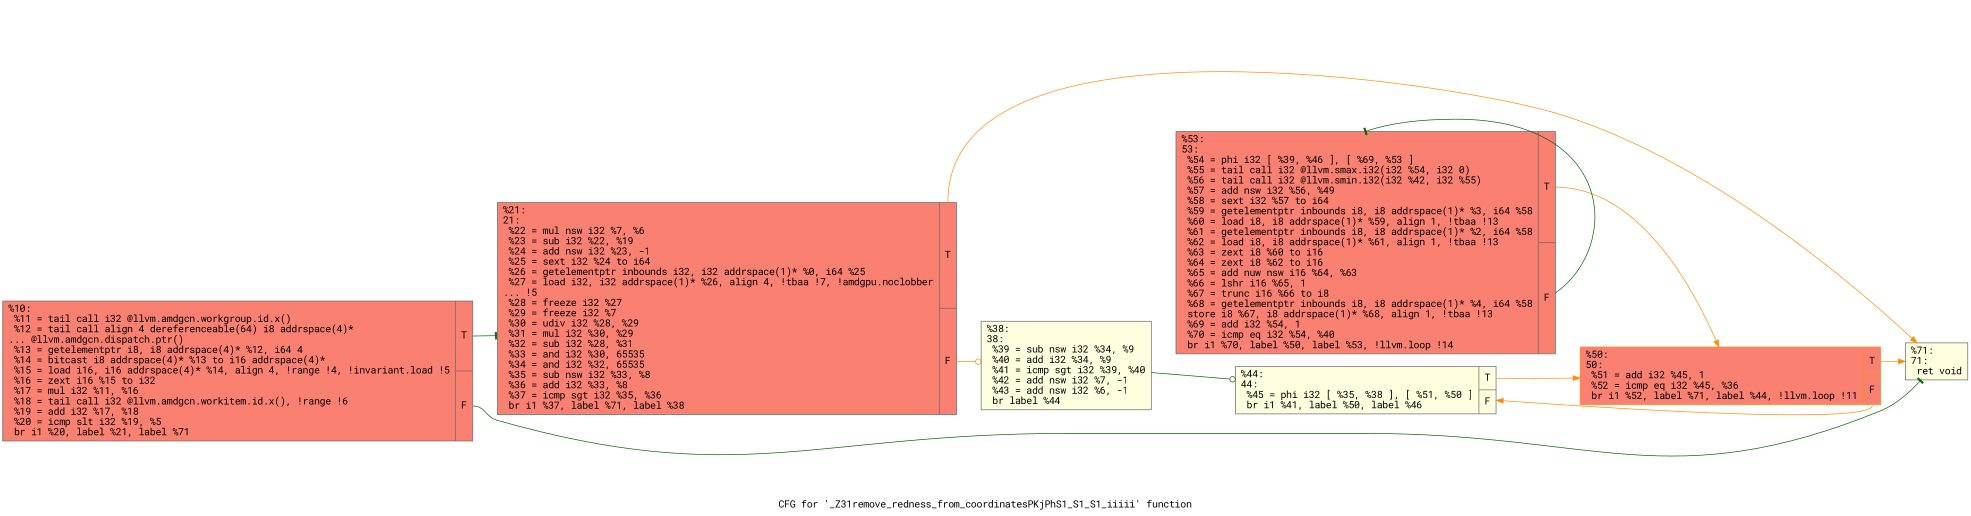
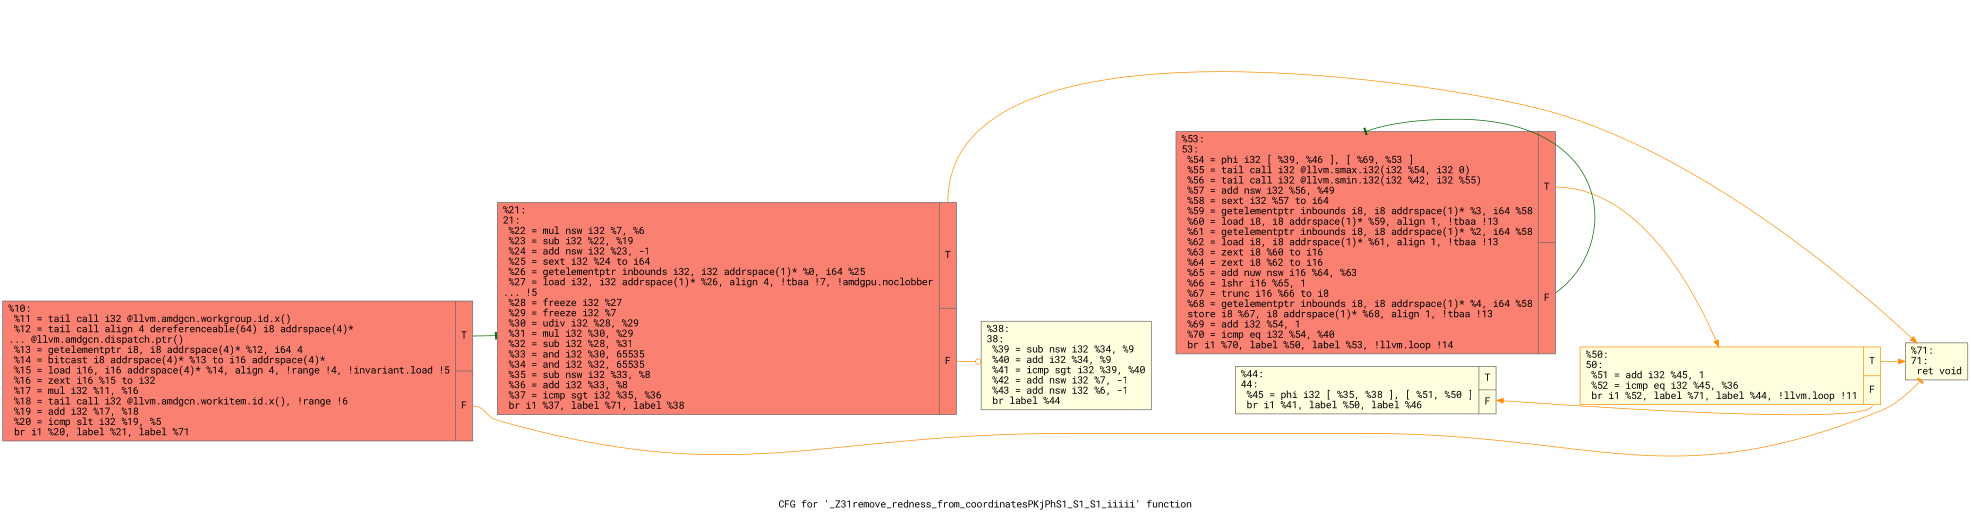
edge "%38:" -> "%44:": removed
node "%50:": fillcolor salmon -> lightyellow
edge "%44:" -> "%50:": removed
edge "%10:" -> "%71:": color darkgreen -> darkorange
